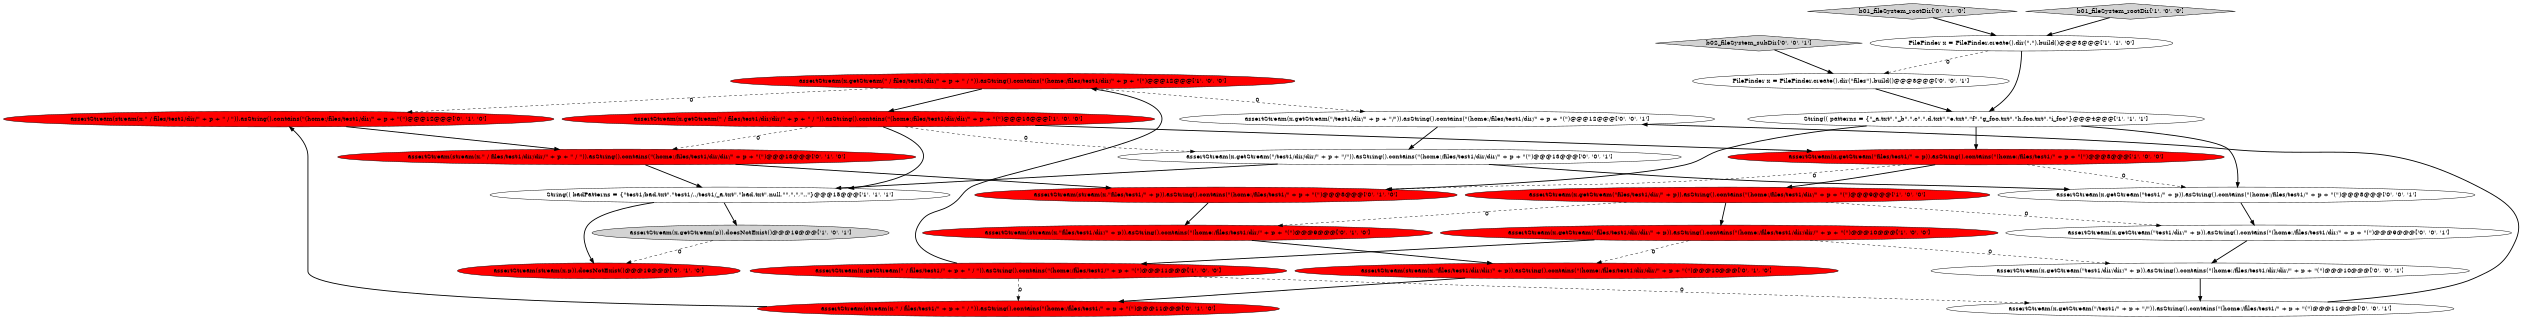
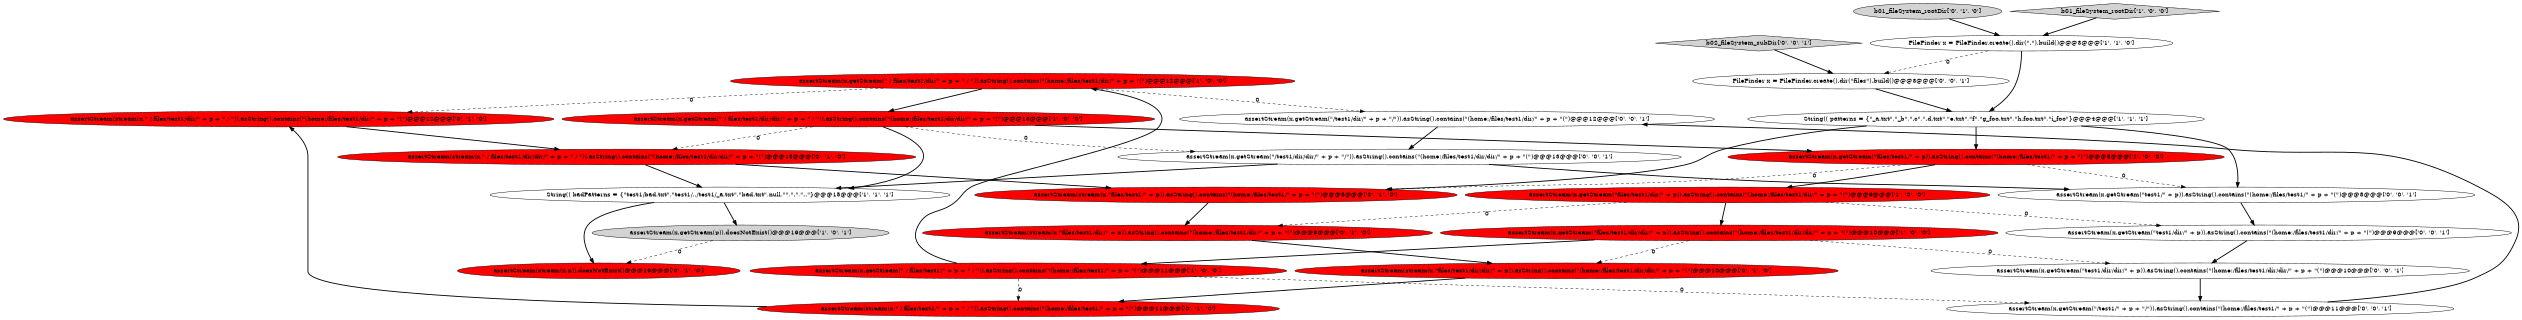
node "b01_fileSystem_rootDir['0', '1', '0']": shape diamond -> ellipse
